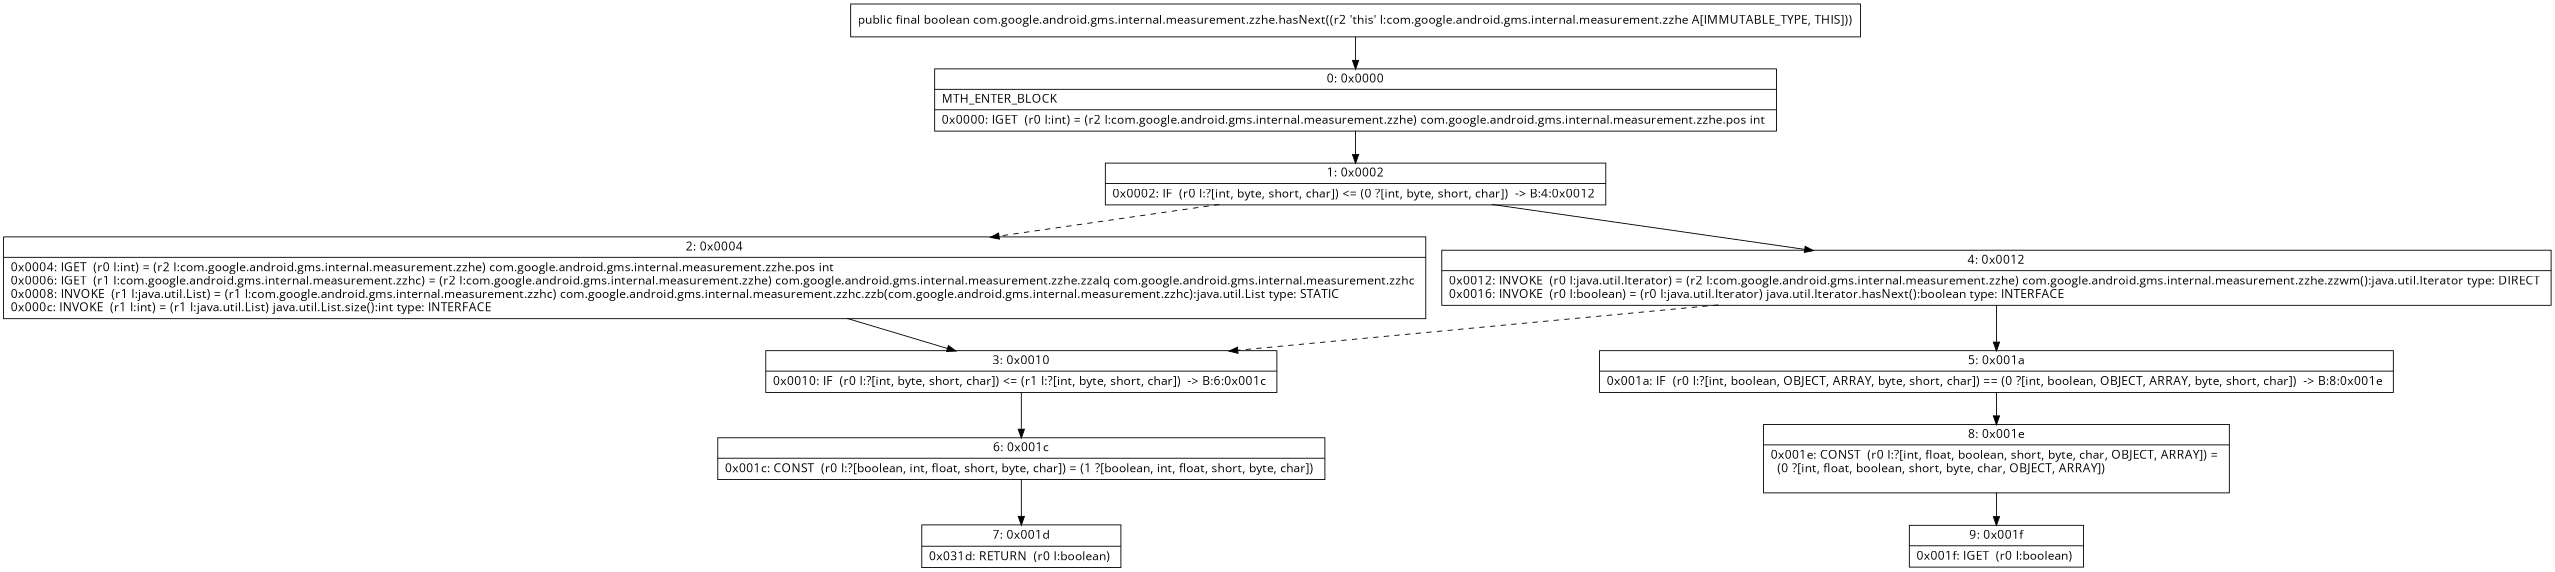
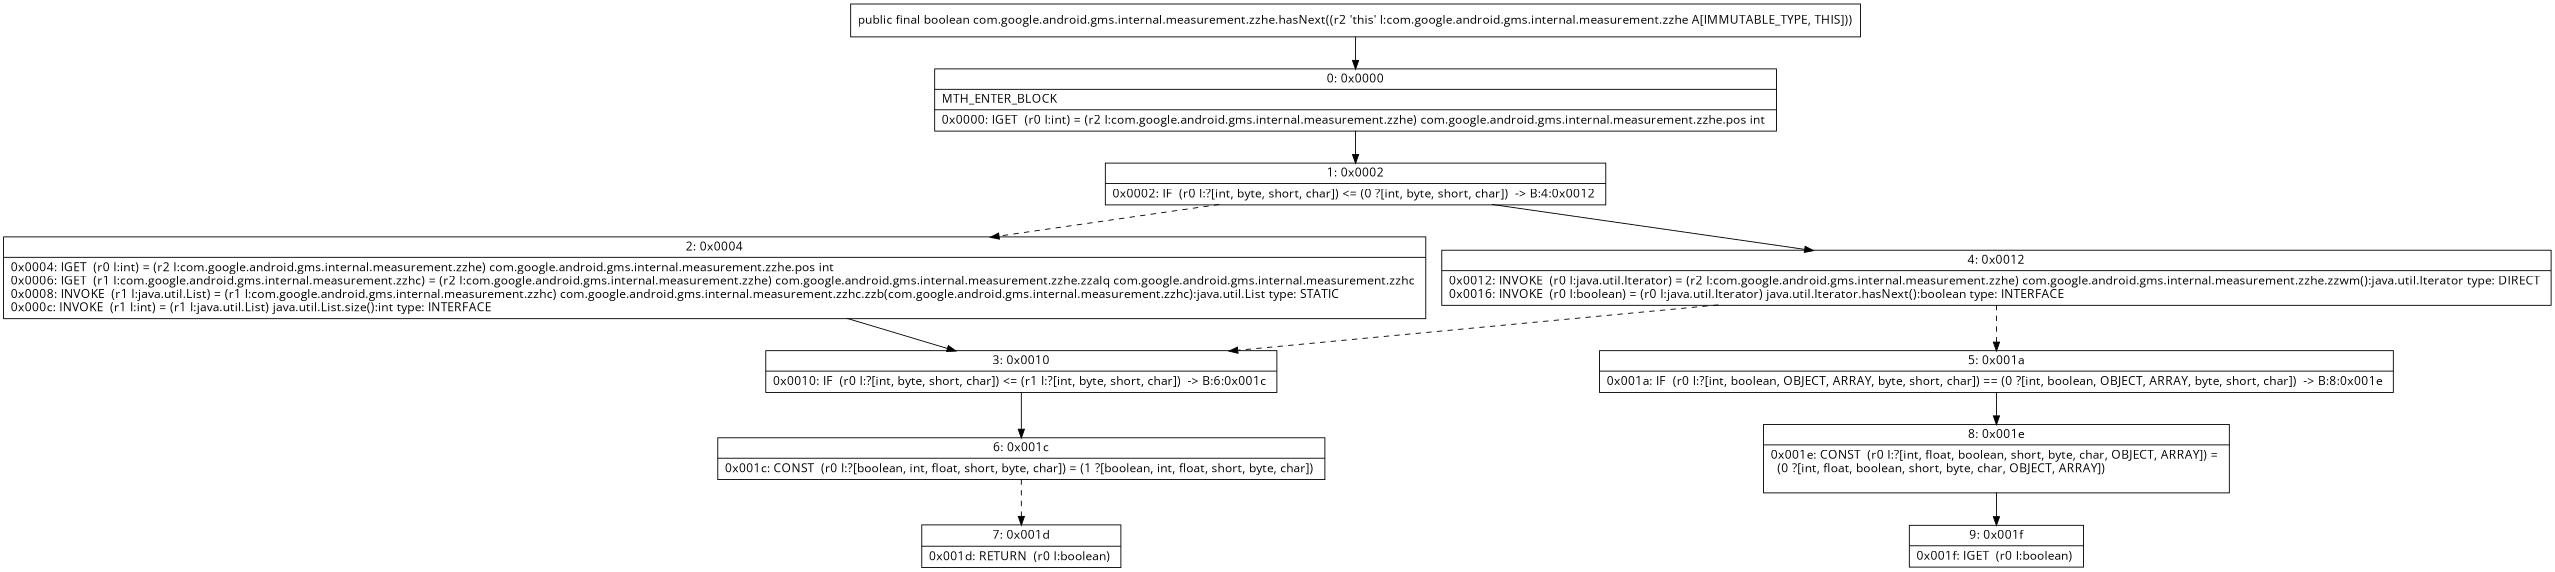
edge "4: 0x0012" -> "5: 0x001a": style solid -> dashed
edge "6: 0x001c" -> "7: 0x001d": style solid -> dashed
node "7: 0x001d": text "0x031d: RETURN  (r0 I:boolean)" -> "0x001d: RETURN  (r0 I:boolean)"
